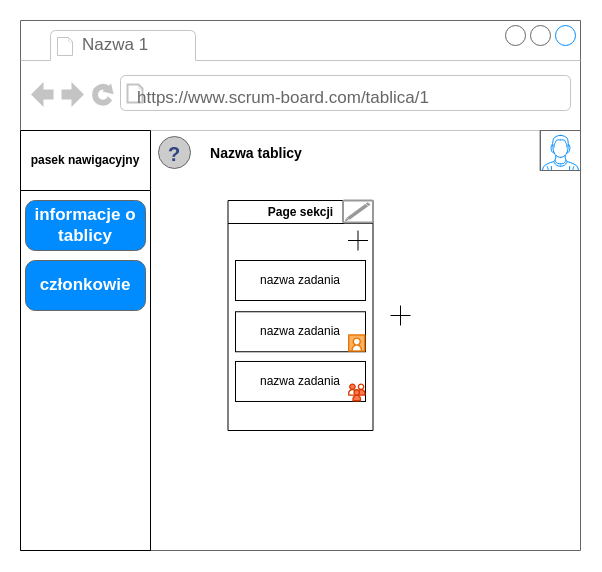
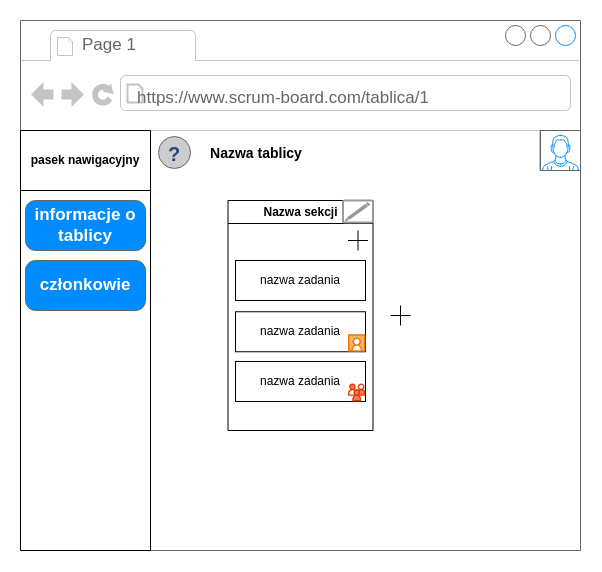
node "Nazwa 1": label "Nazwa 1" -> "Page 1"
node "Page sekcji": label "Page sekcji" -> "Nazwa sekcji"
